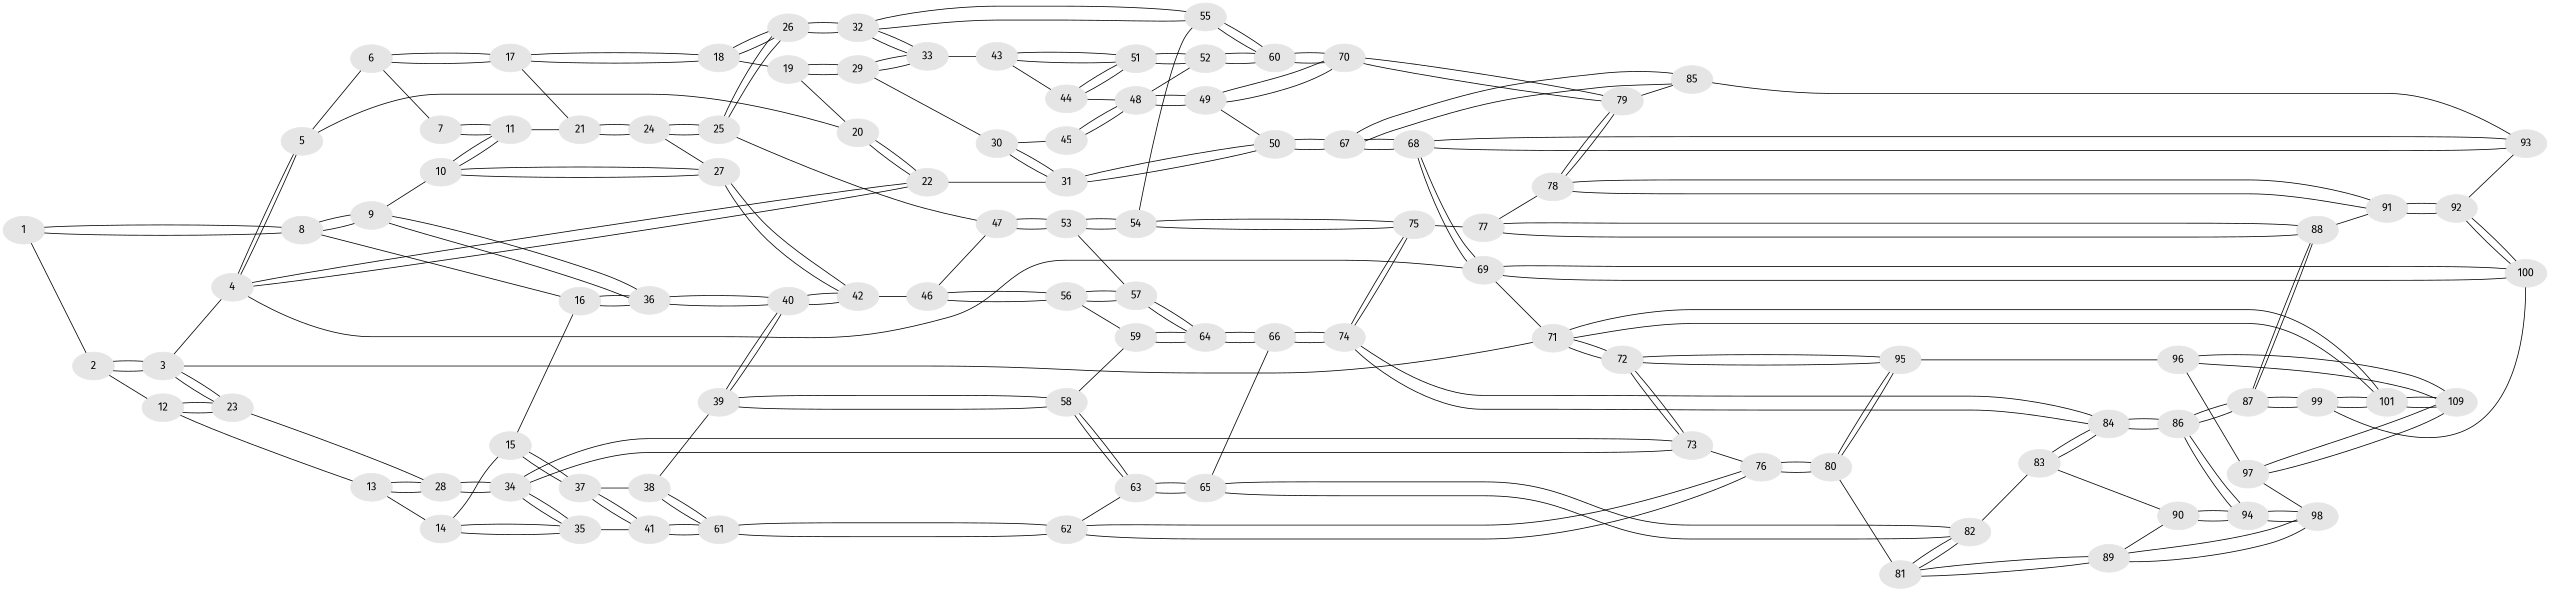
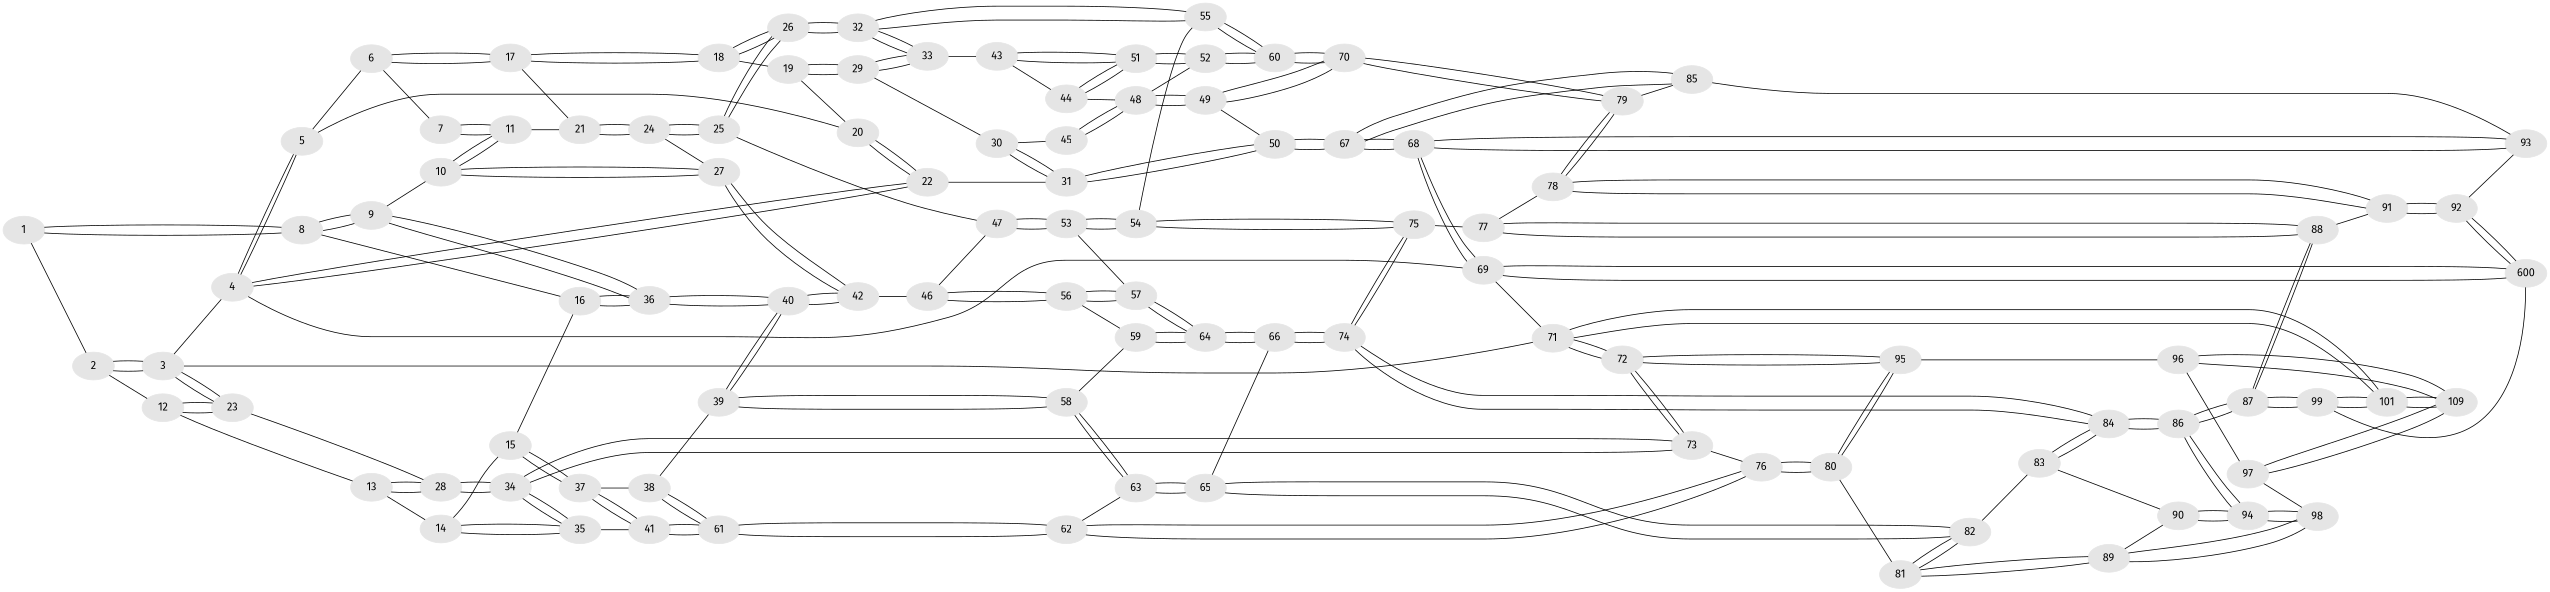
node "100": label "100" -> "600"
